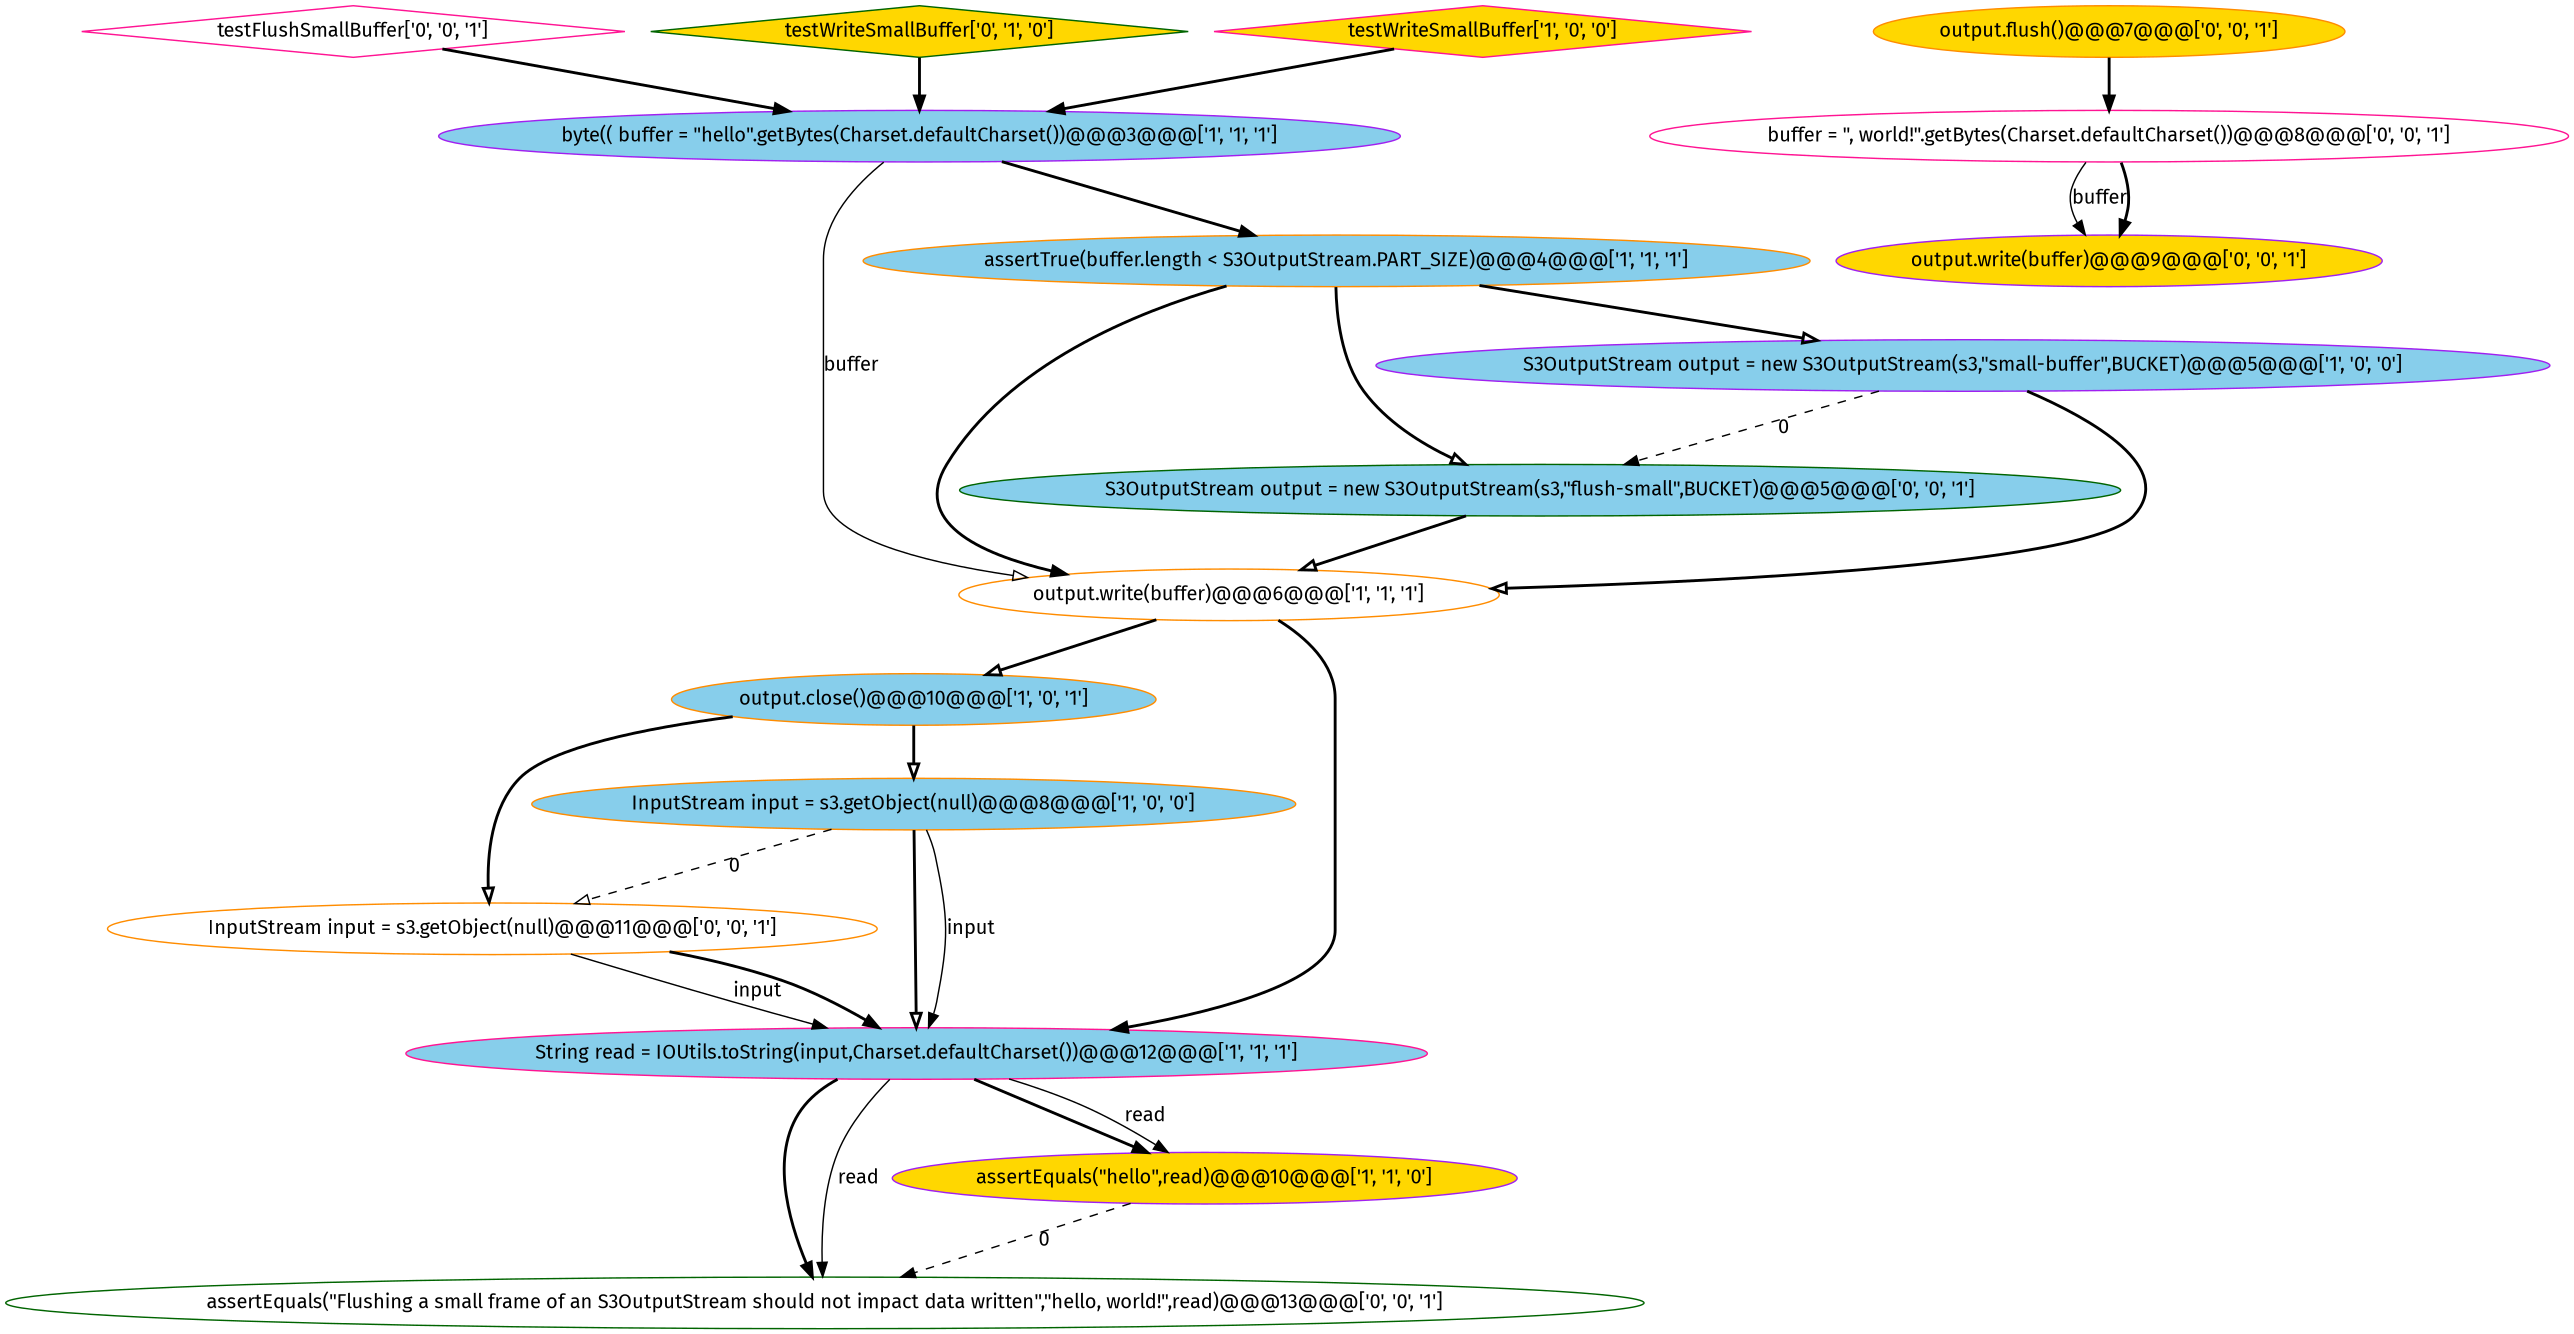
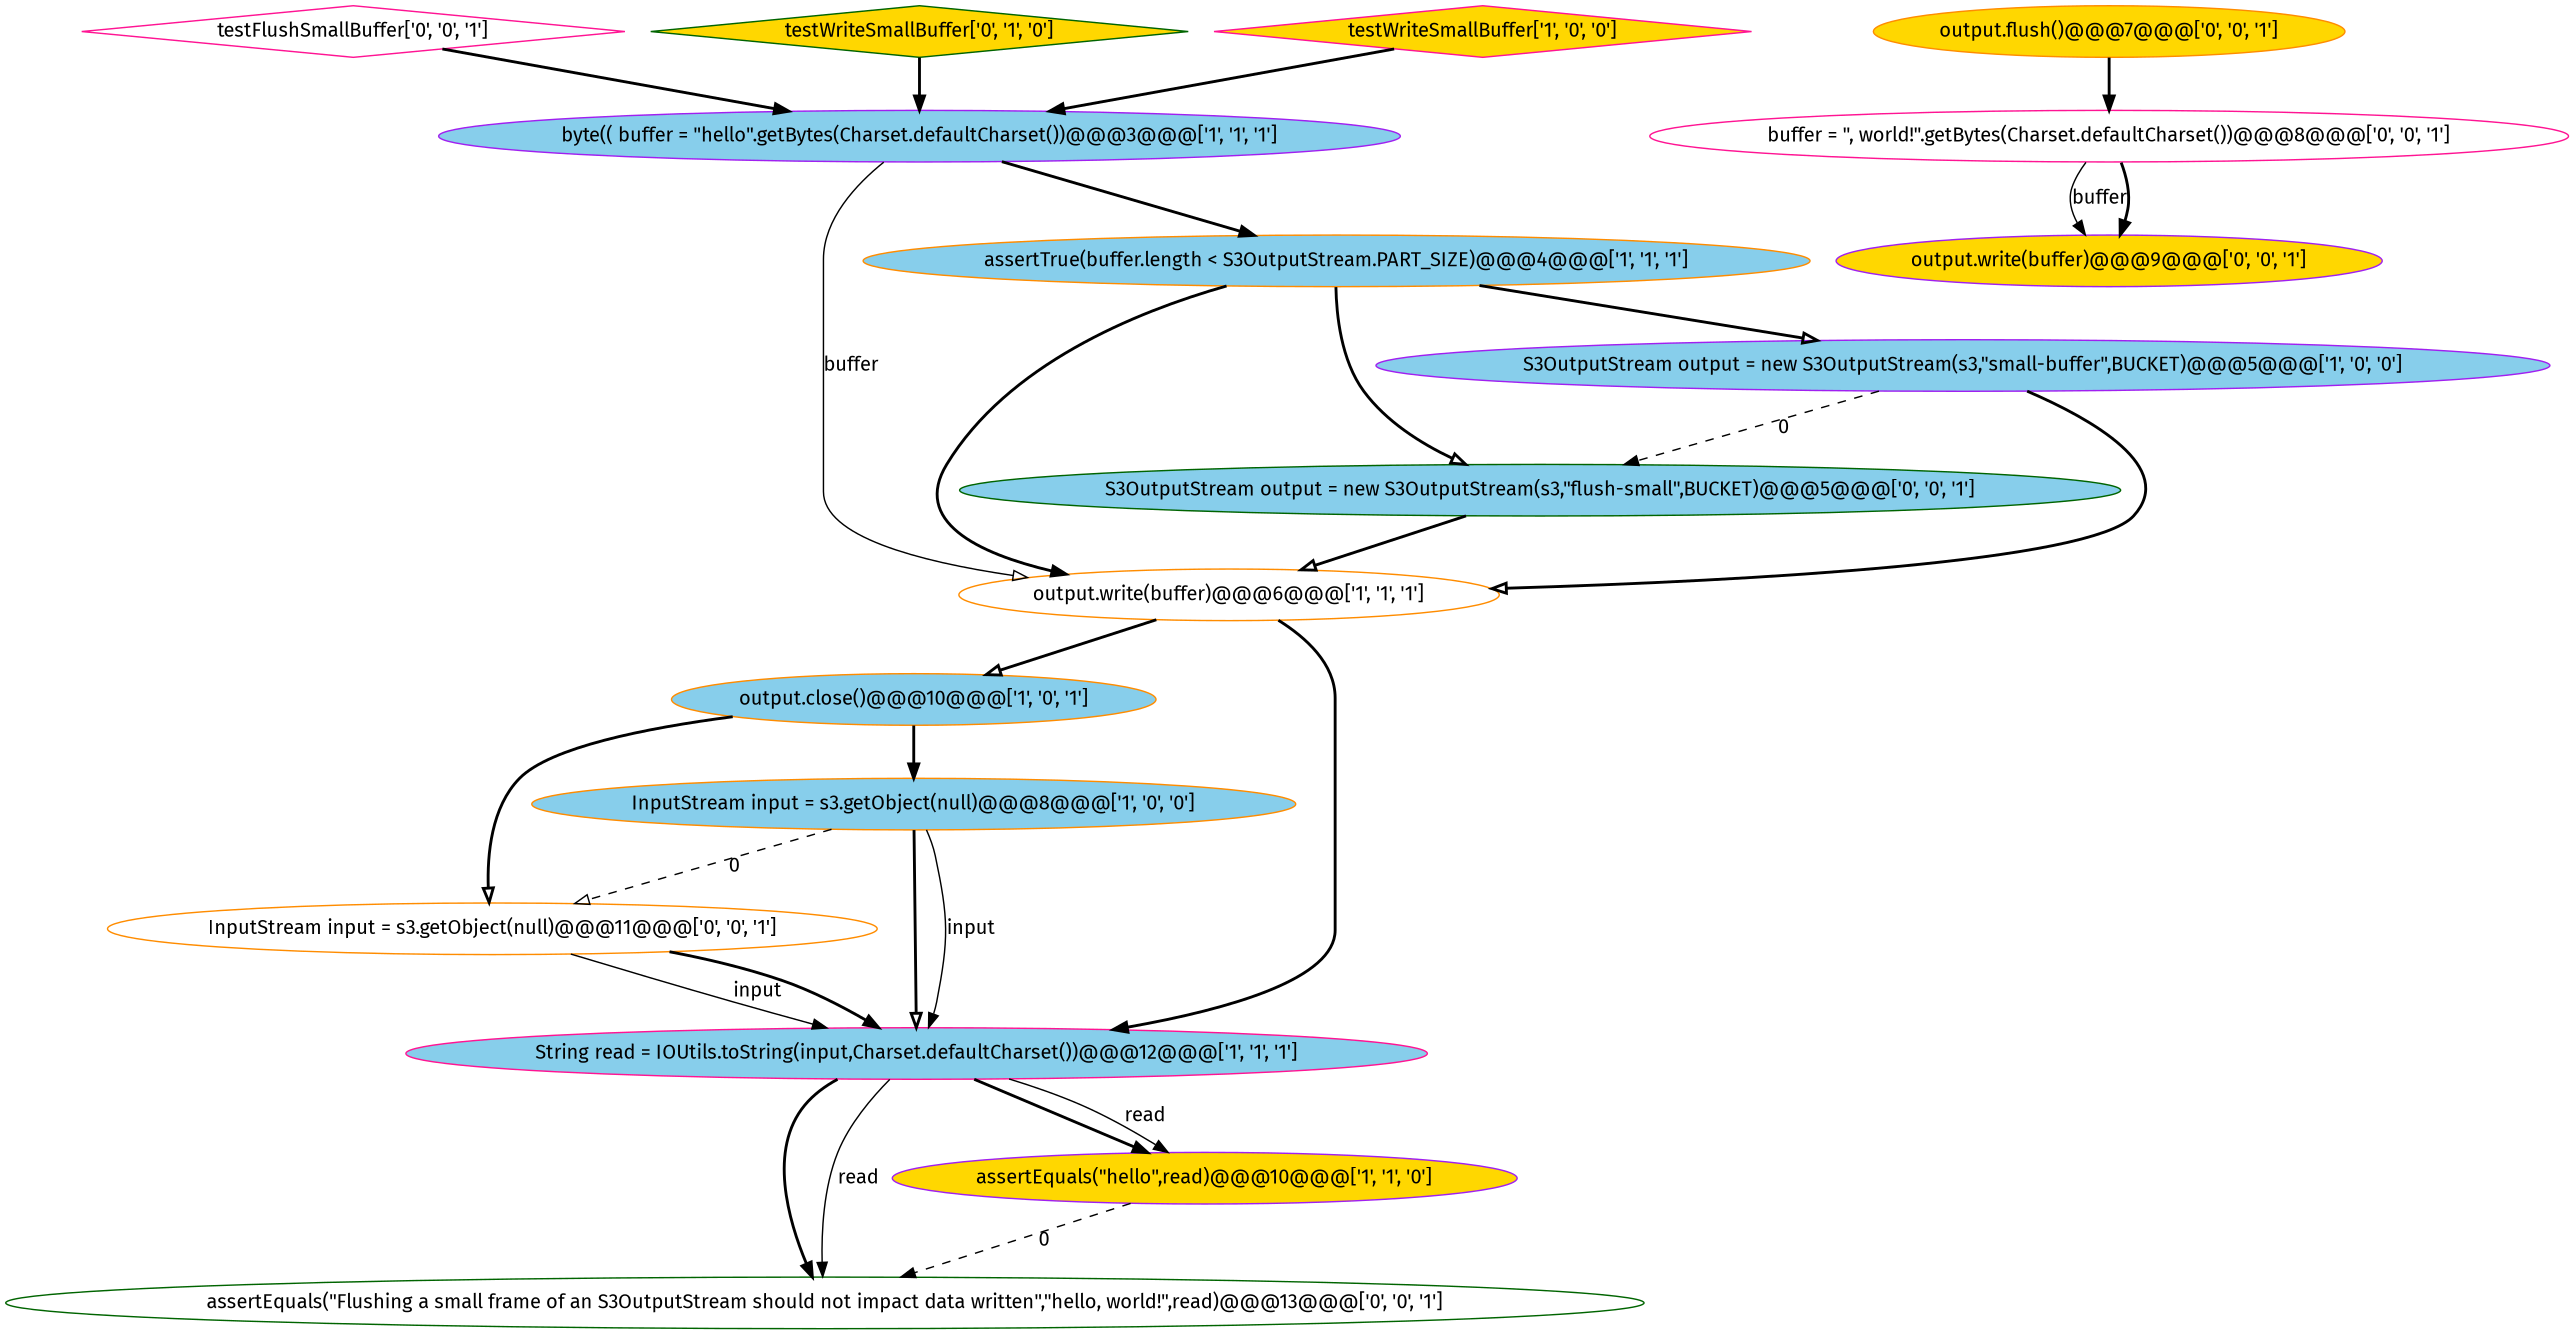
edge "output.close()@@@10@@@['1', '0', '1']" -> "InputStream input = s3.getObject(null)@@@8@@@['1', '0', '0']": arrowhead onormal -> normal
